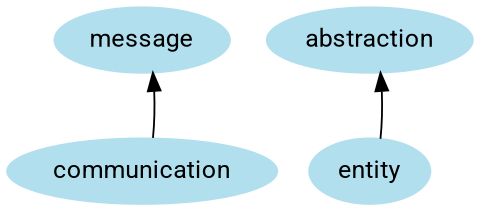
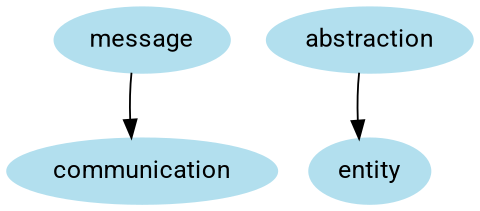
edge "communication" -> "message": reversed
edge "entity" -> "abstraction": reversed
